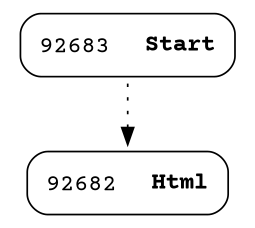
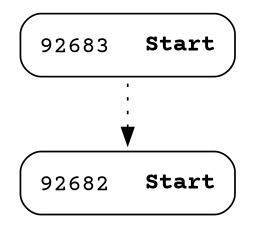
node "92682": text "Html" -> "Start"
